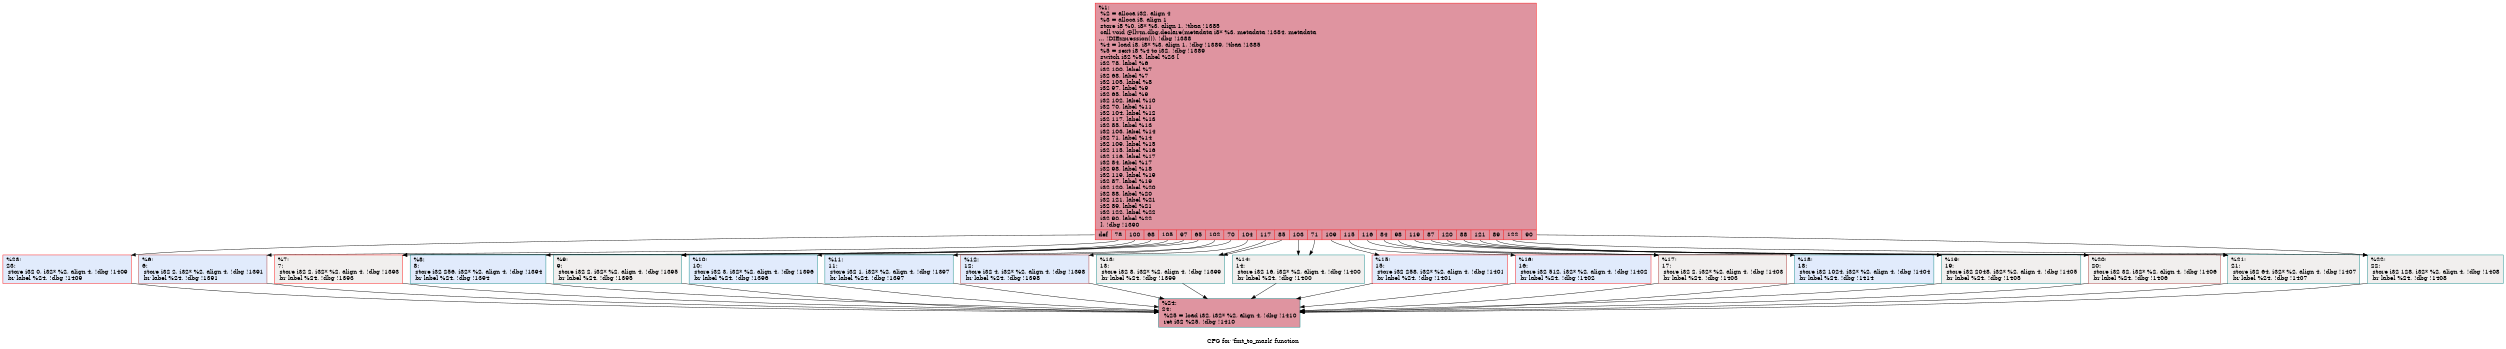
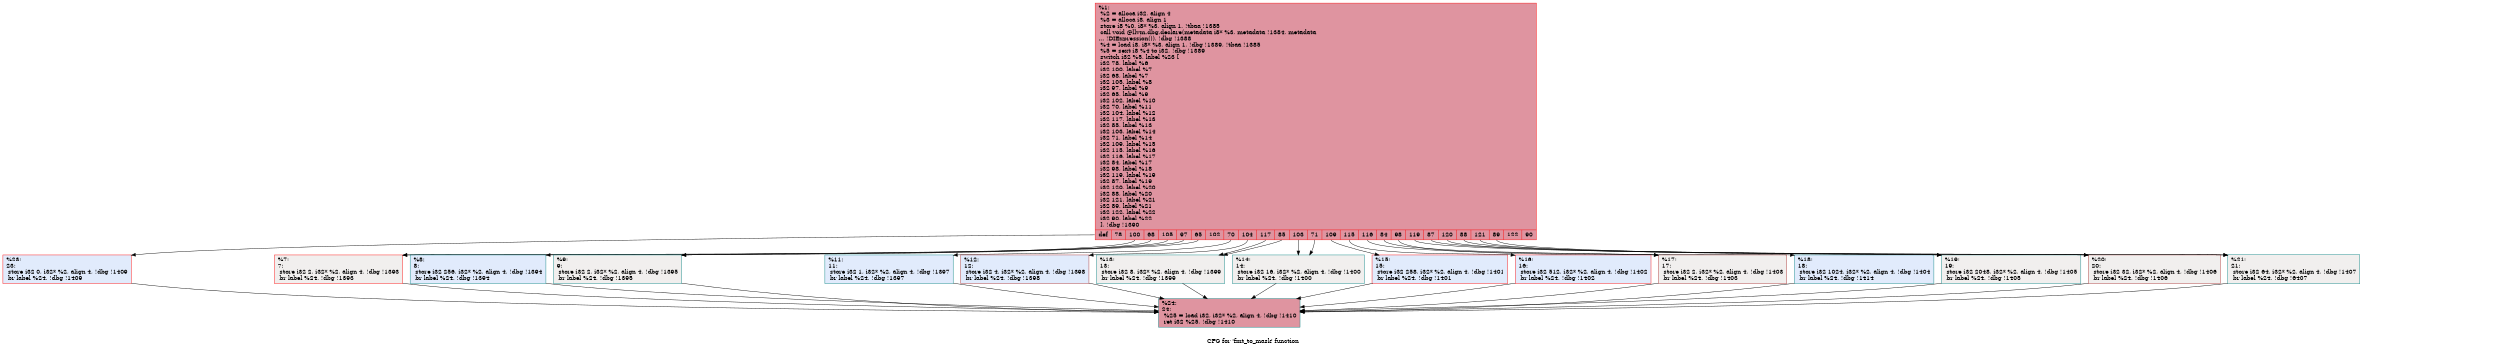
node "%6:": removed
node "%10:": removed
node "%22:": removed
node "%21:": text "br label %24, !dbg !1407" -> "br label %24, !dbg !6407"
